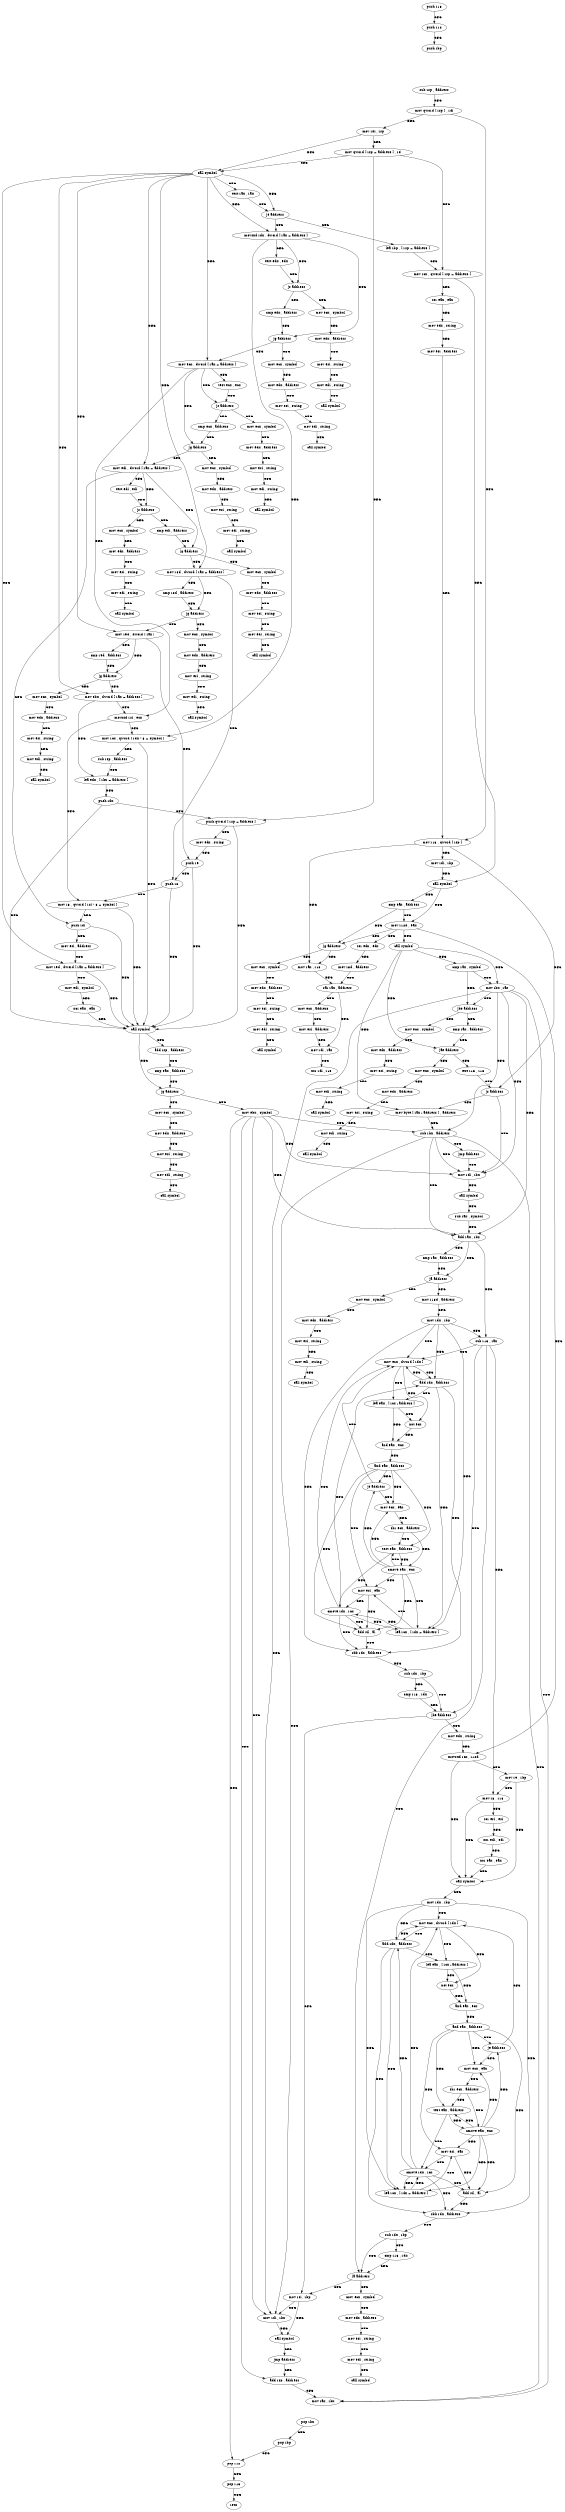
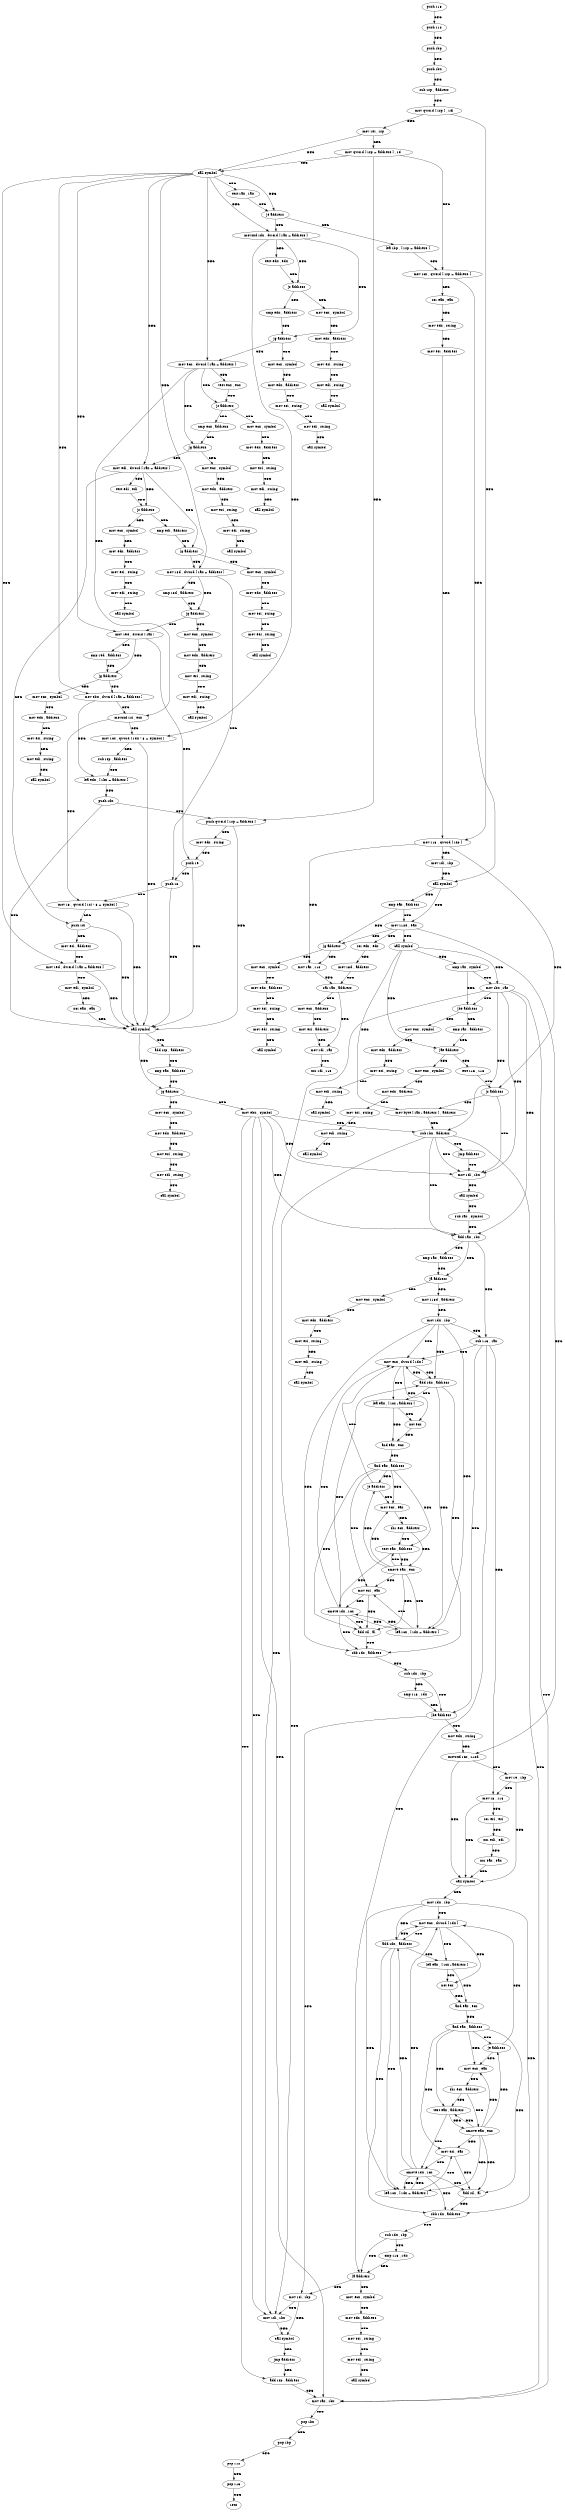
node "push rbx": added
edge "mov ebx , symbol" -> "pop r12": now "mov ebx , symbol" -> "mov rax , rbx"
edge "mov rax , rbx" -> "pop rbx": added, label "CFG"
